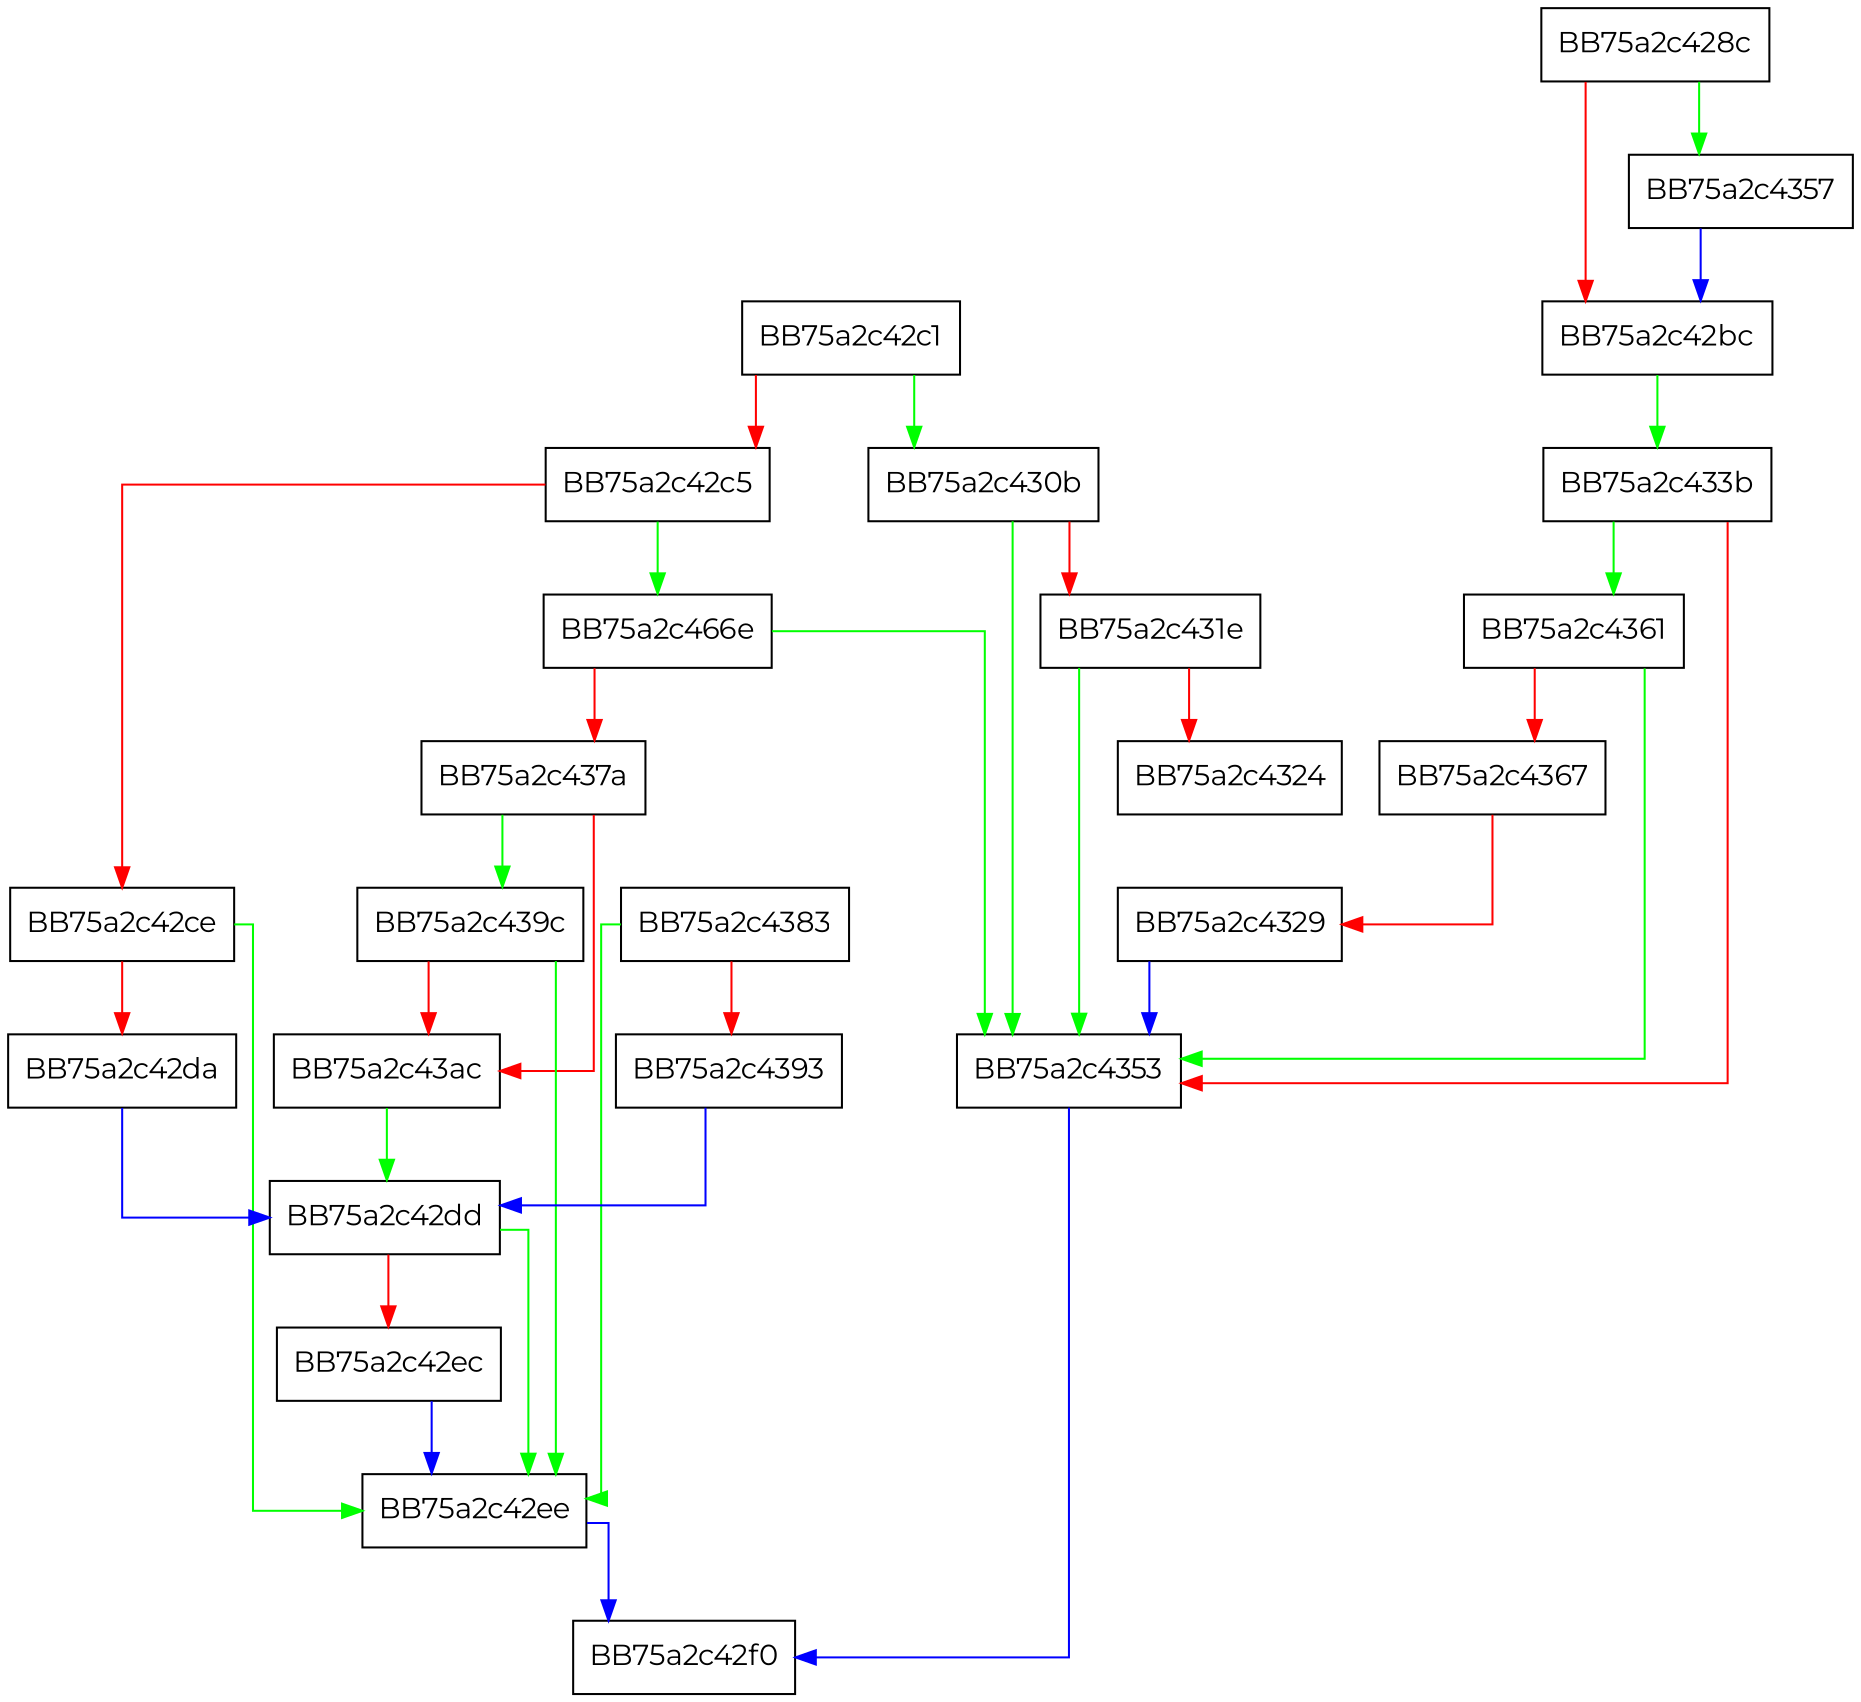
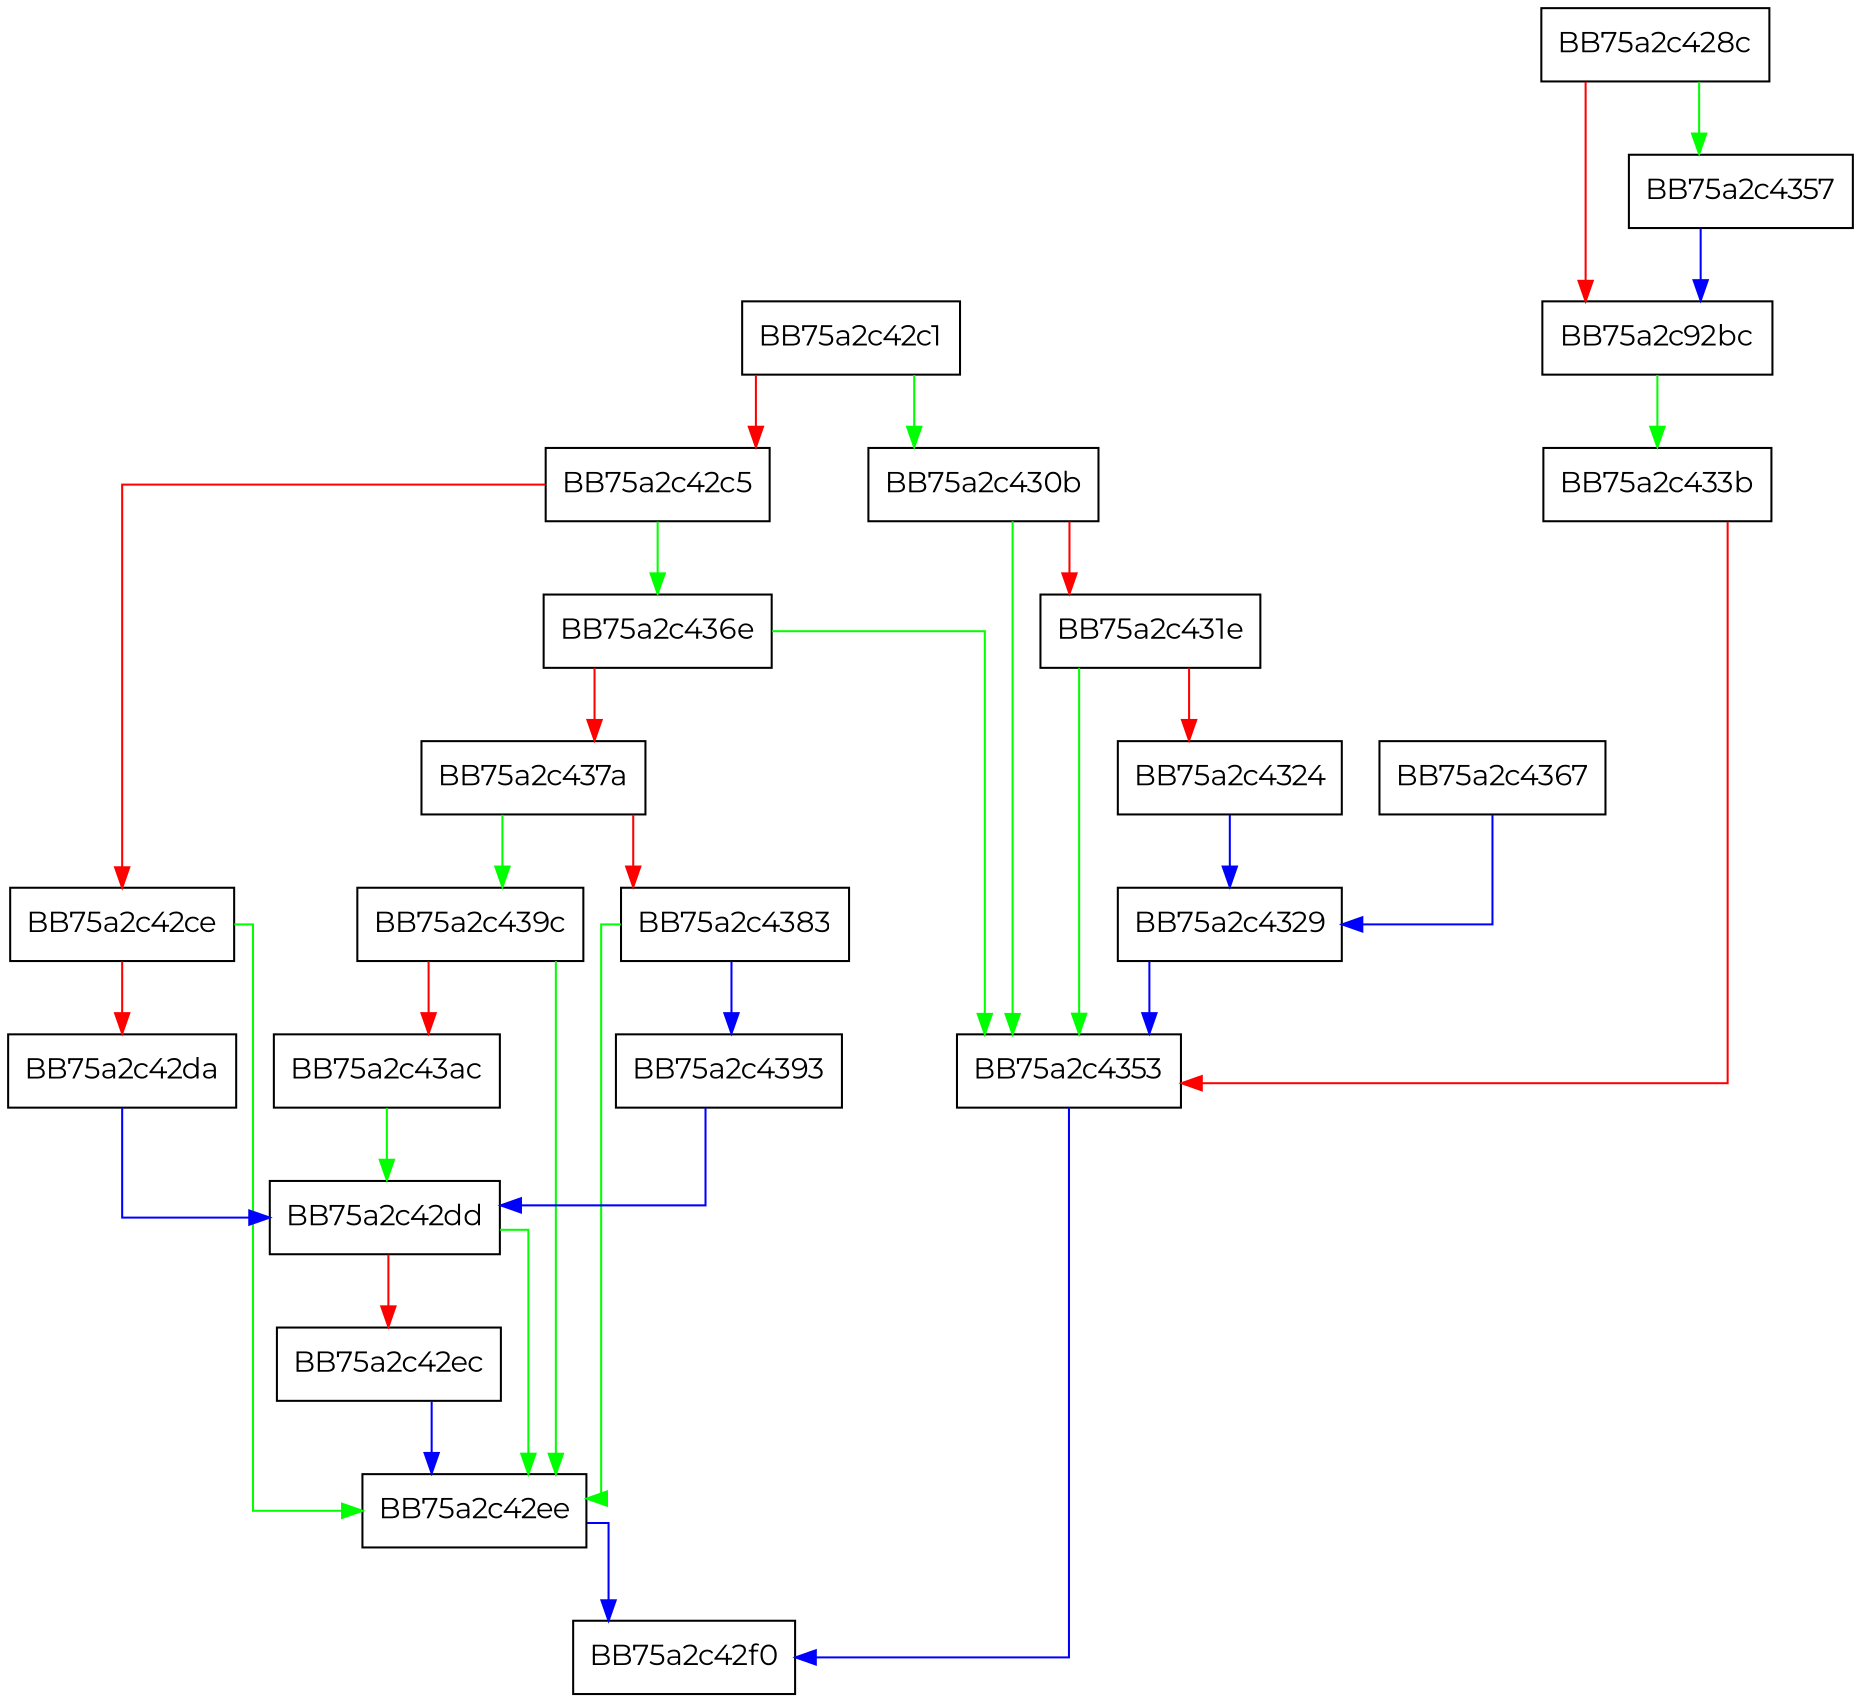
node "BB75a2c42bc": label "BB75a2c42bc" -> "BB75a2c92bc"
node "BB75a2c466e": label "BB75a2c466e" -> "BB75a2c436e"
node "BB75a2c4361": removed
edge "BB75a2c4324" -> "BB75a2c4329": added
edge "BB75a2c437a" -> "BB75a2c43ac": now "BB75a2c437a" -> "BB75a2c4383"
edge "BB75a2c4367" -> "BB75a2c4329": color red -> blue
edge "BB75a2c4383" -> "BB75a2c4393": color red -> blue
